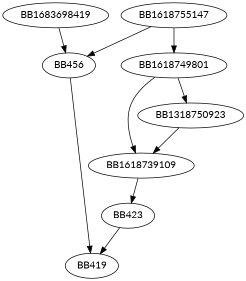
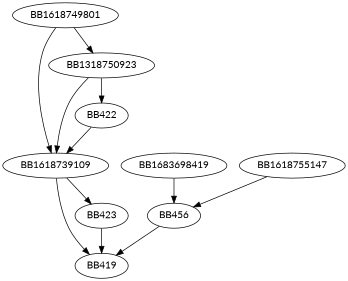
edge "BB1618755147" -> "BB1618749801": removed
node "BB422": added
edge "BB1618739109" -> "BB419": added
